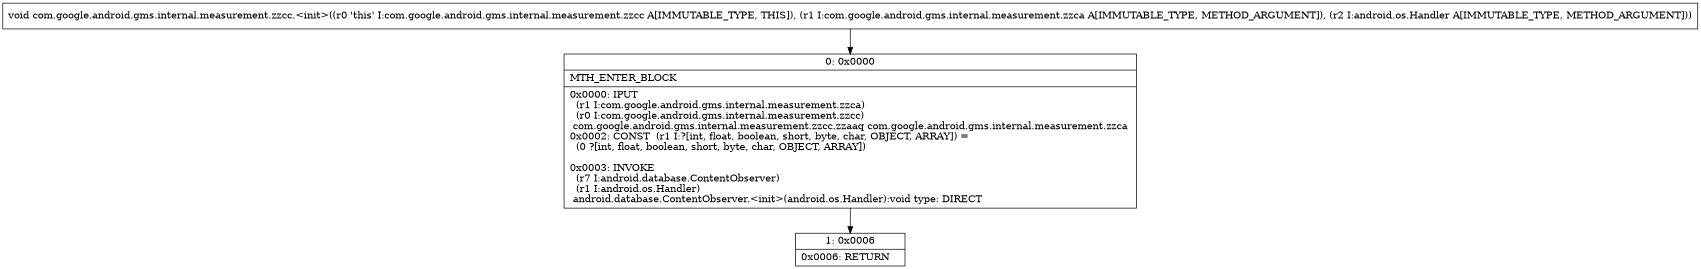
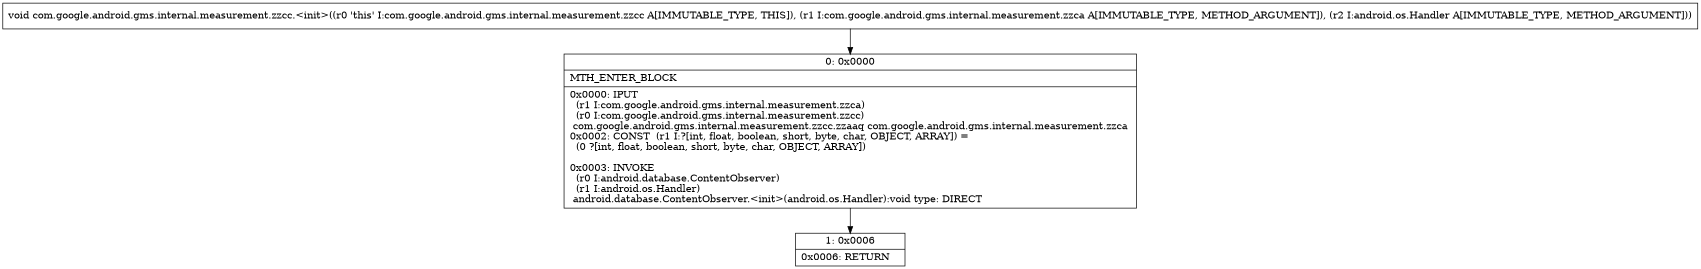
node "0: 0x0000": text "(r7 I:android.database.ContentObserver)" -> "(r0 I:android.database.ContentObserver)"
